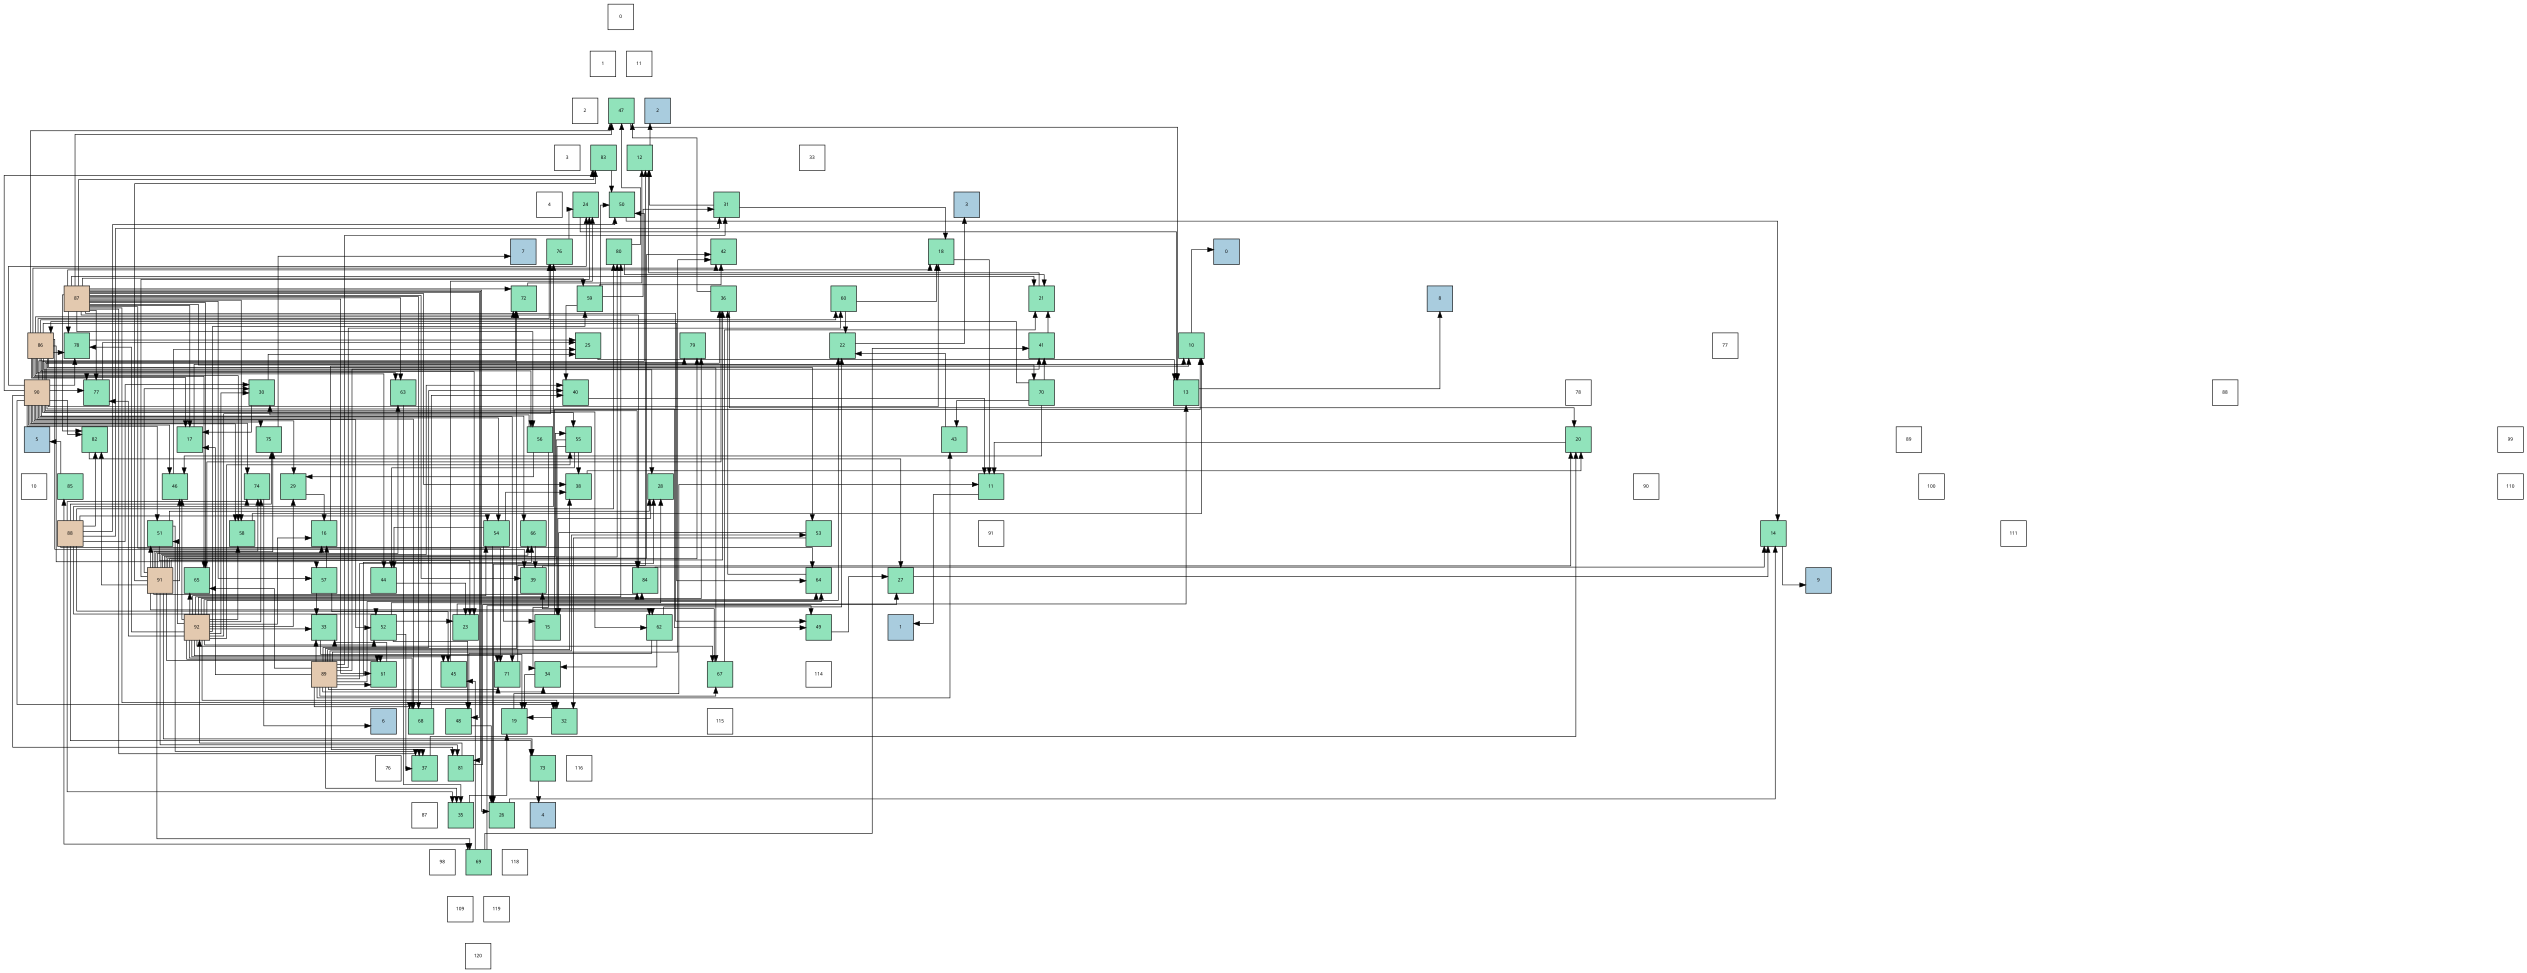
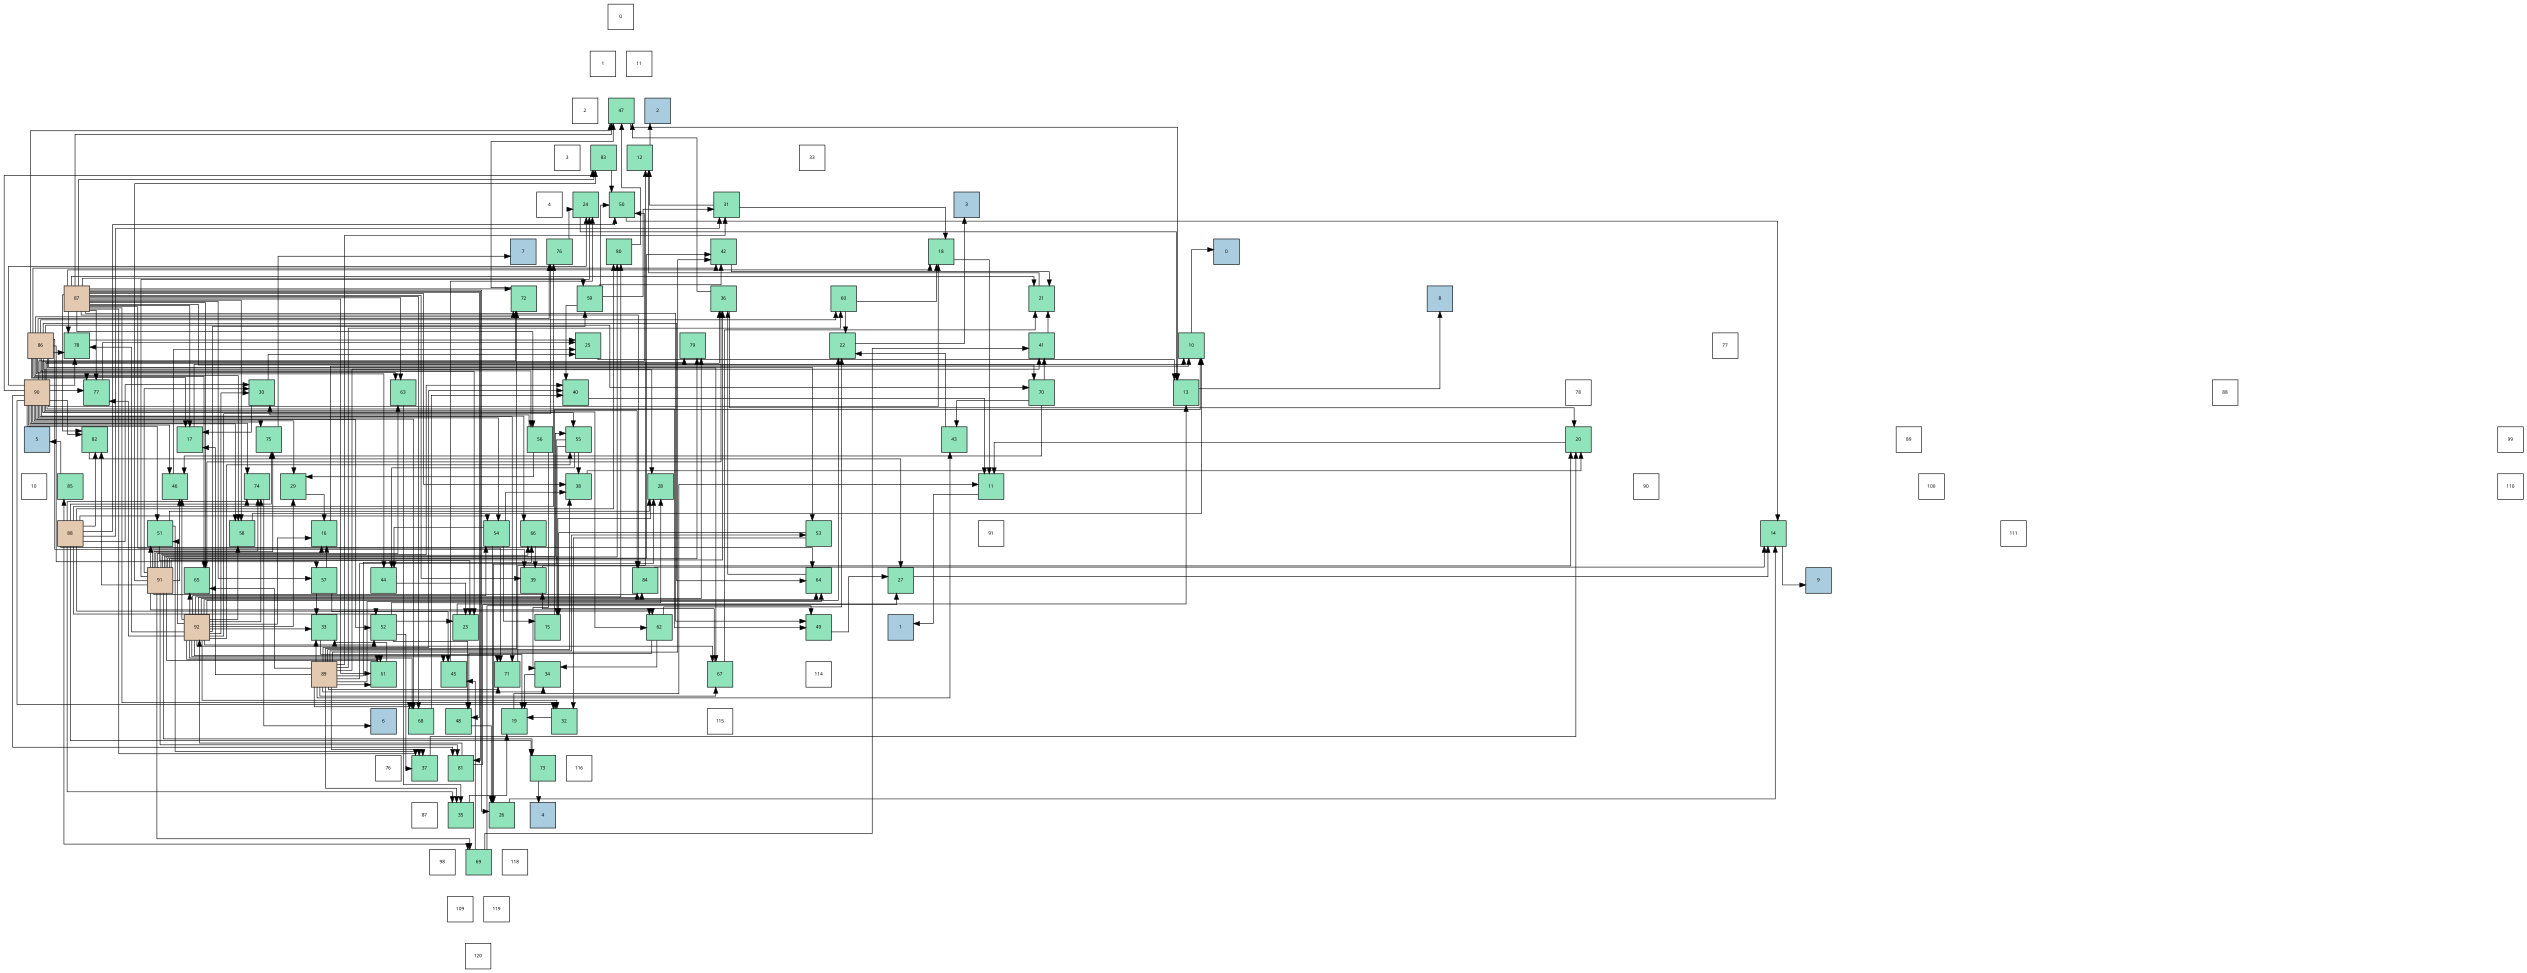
edge "80" -> "21": now "42" -> "21"
edge "72" -> "12": now "72" -> "47"
edge "70" -> "86": reversed
